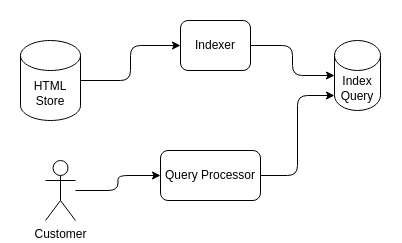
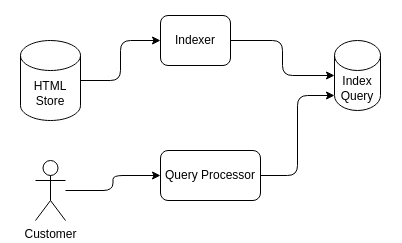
node "Indexer": moved (216, 46) -> (196, 41)
node "Customer": moved (61, 191) -> (51, 191)
